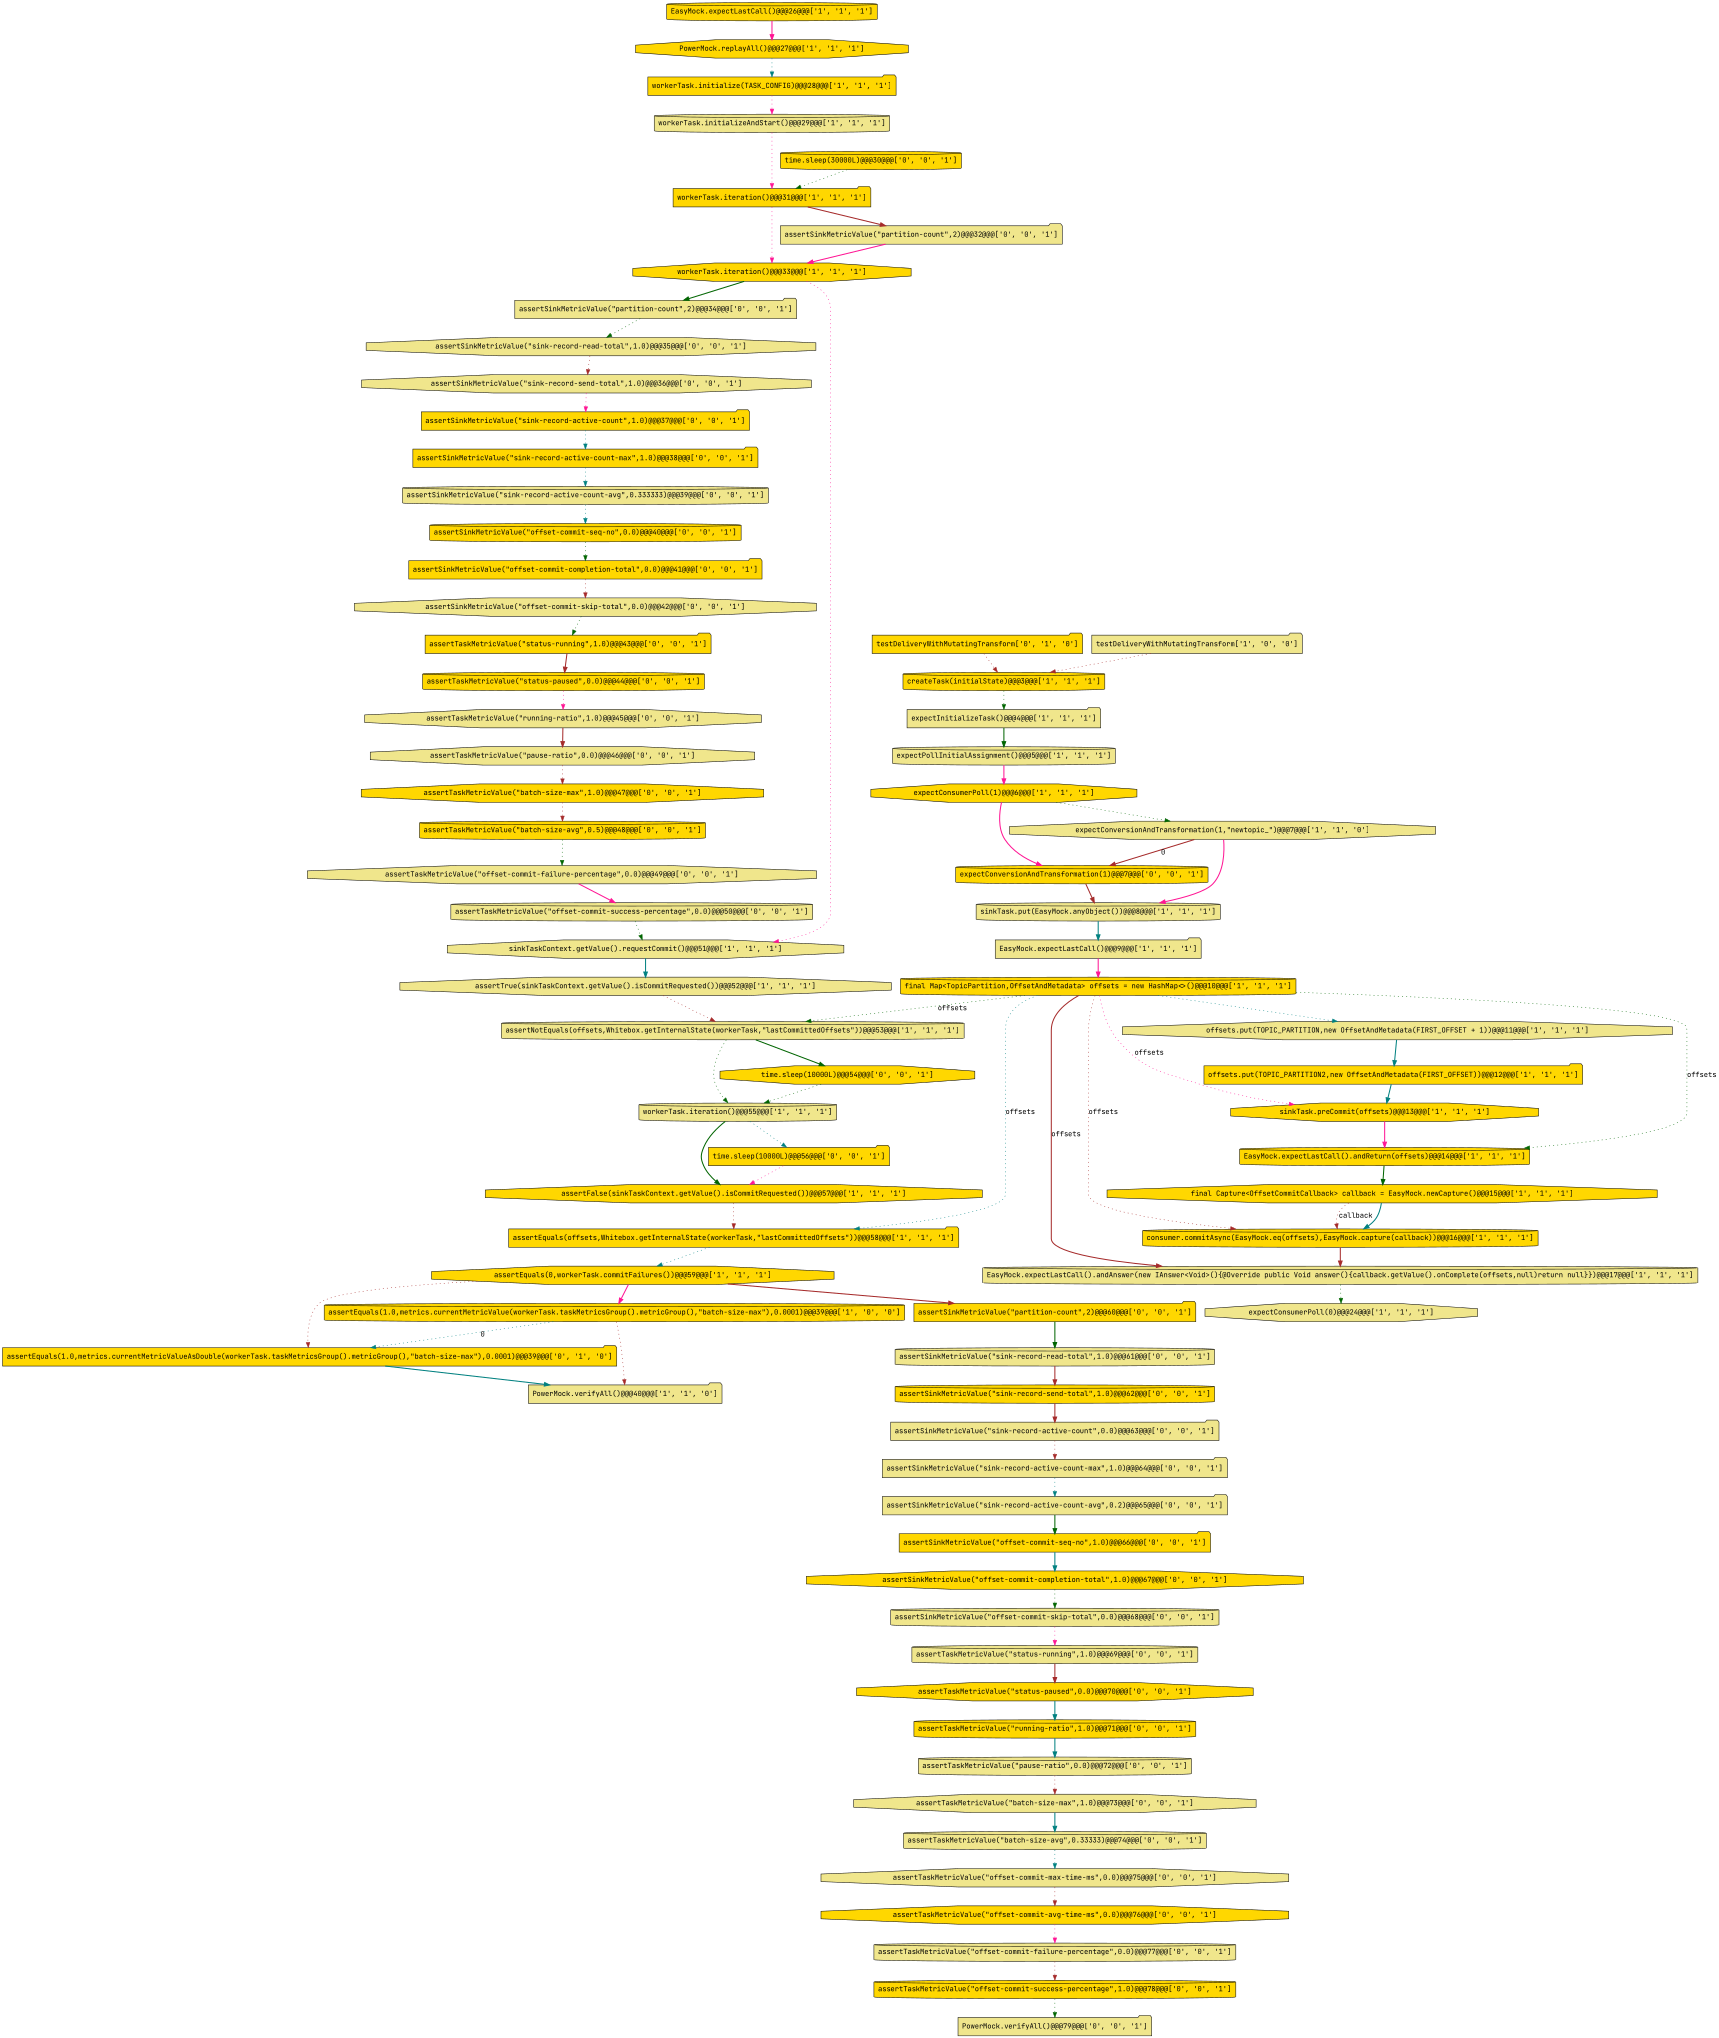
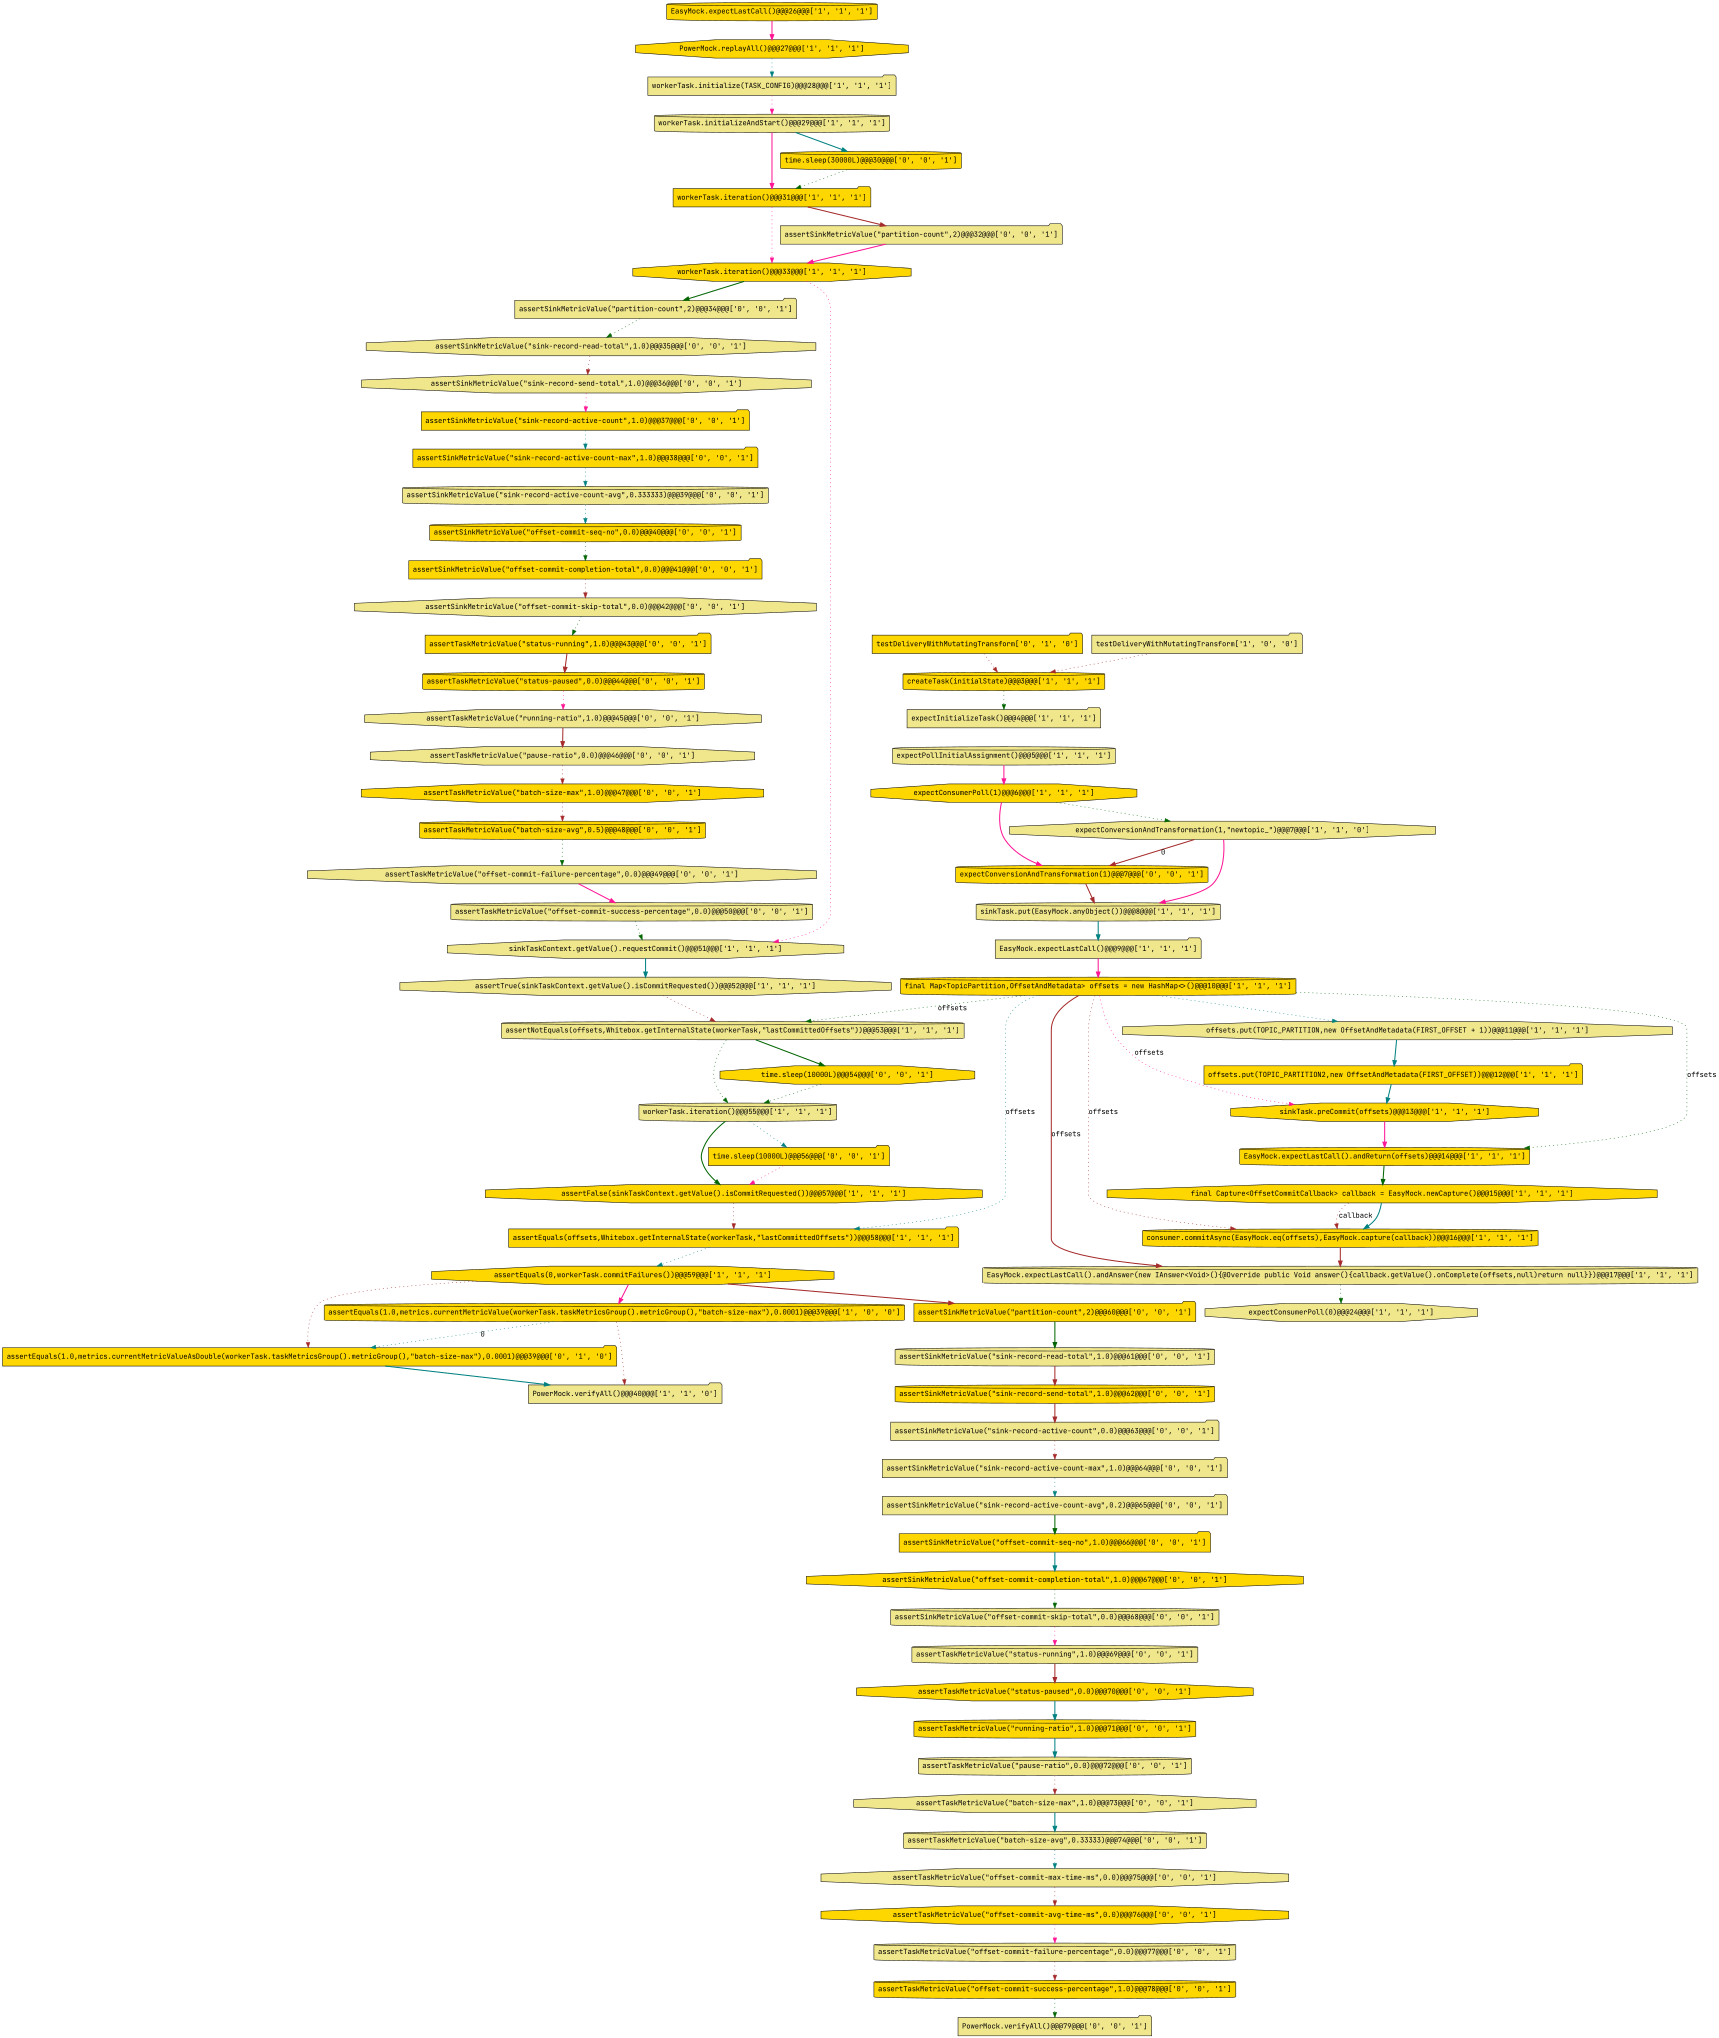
node "workerTask.initialize(TASK_CONFIG)@@@28@@@['1', '1', '1']": fillcolor gold -> khaki
edge "workerTask.initializeAndStart()@@@29@@@['1', '1', '1']" -> "time.sleep(30000L)@@@30@@@['0', '0', '1']": added
edge "workerTask.initializeAndStart()@@@29@@@['1', '1', '1']" -> "workerTask.iteration()@@@31@@@['1', '1', '1']": style dotted -> bold
edge "expectInitializeTask()@@@4@@@['1', '1', '1']" -> "expectPollInitialAssignment()@@@5@@@['1', '1', '1']": removed
